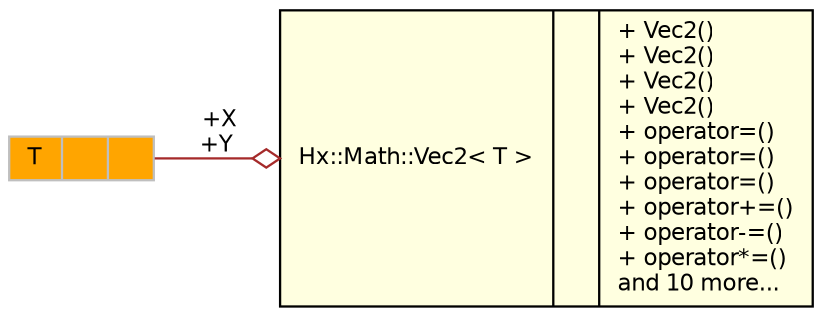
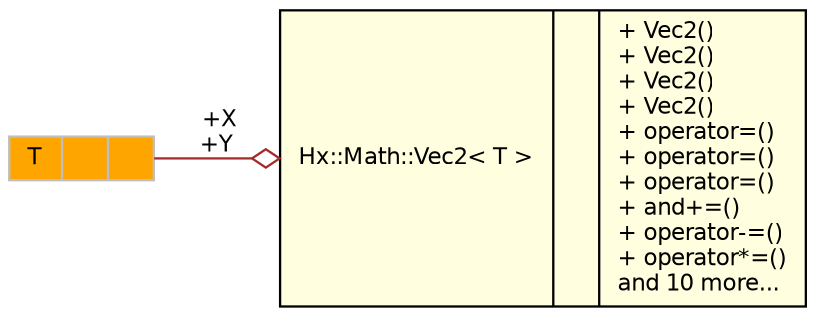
node "Hx::Math::Vec2< T >": text "+ operator+=()" -> "+ and+=()"
